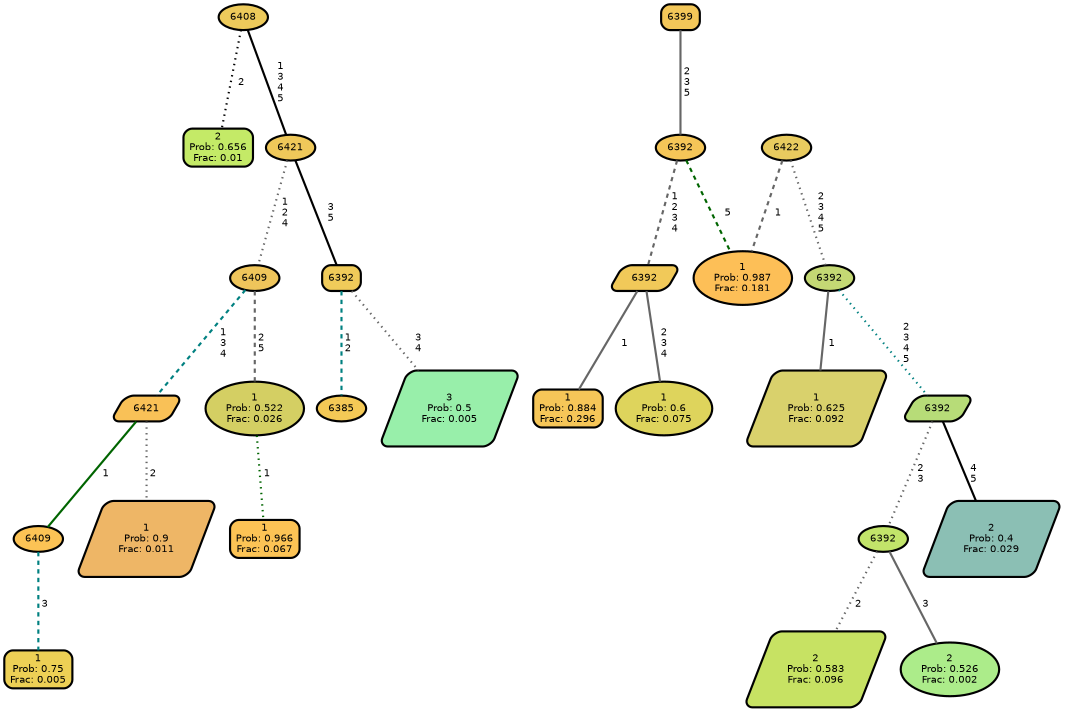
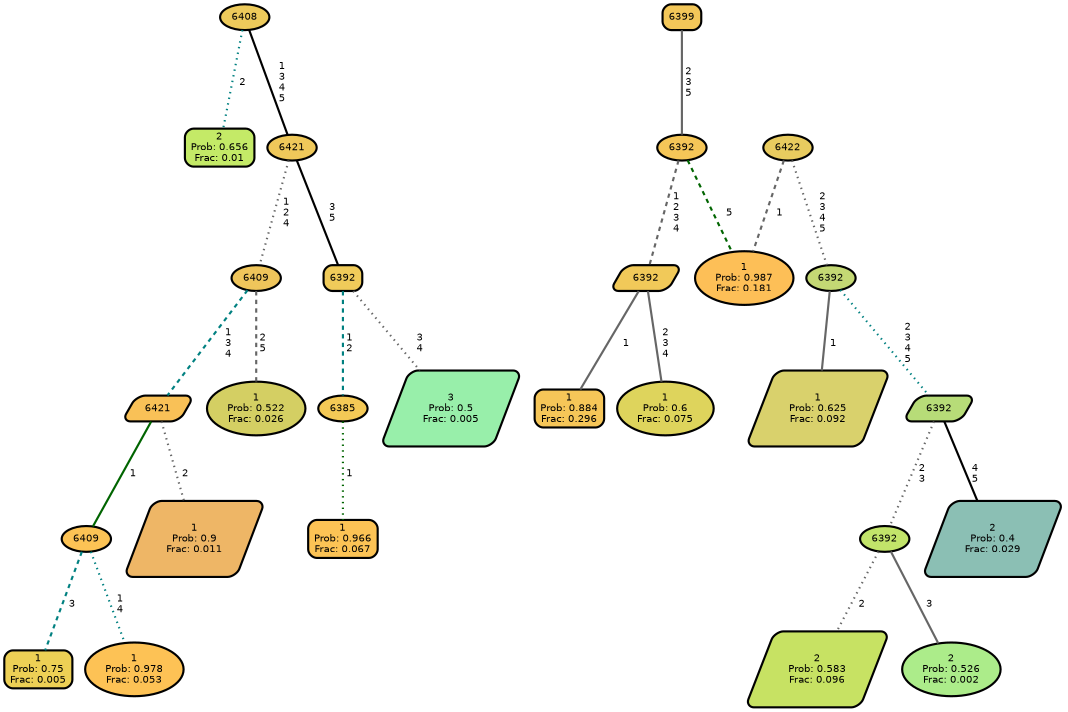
edge "6408" -- "2 Prob: 0.656 Frac: 0.01": color black -> teal
edge "1 Prob: 0.522 Frac: 0.026" -- "1 Prob: 0.966 Frac: 0.067": now "6385" -- "1 Prob: 0.966 Frac: 0.067"
node "1 Prob: 0.978 Frac: 0.053": added
